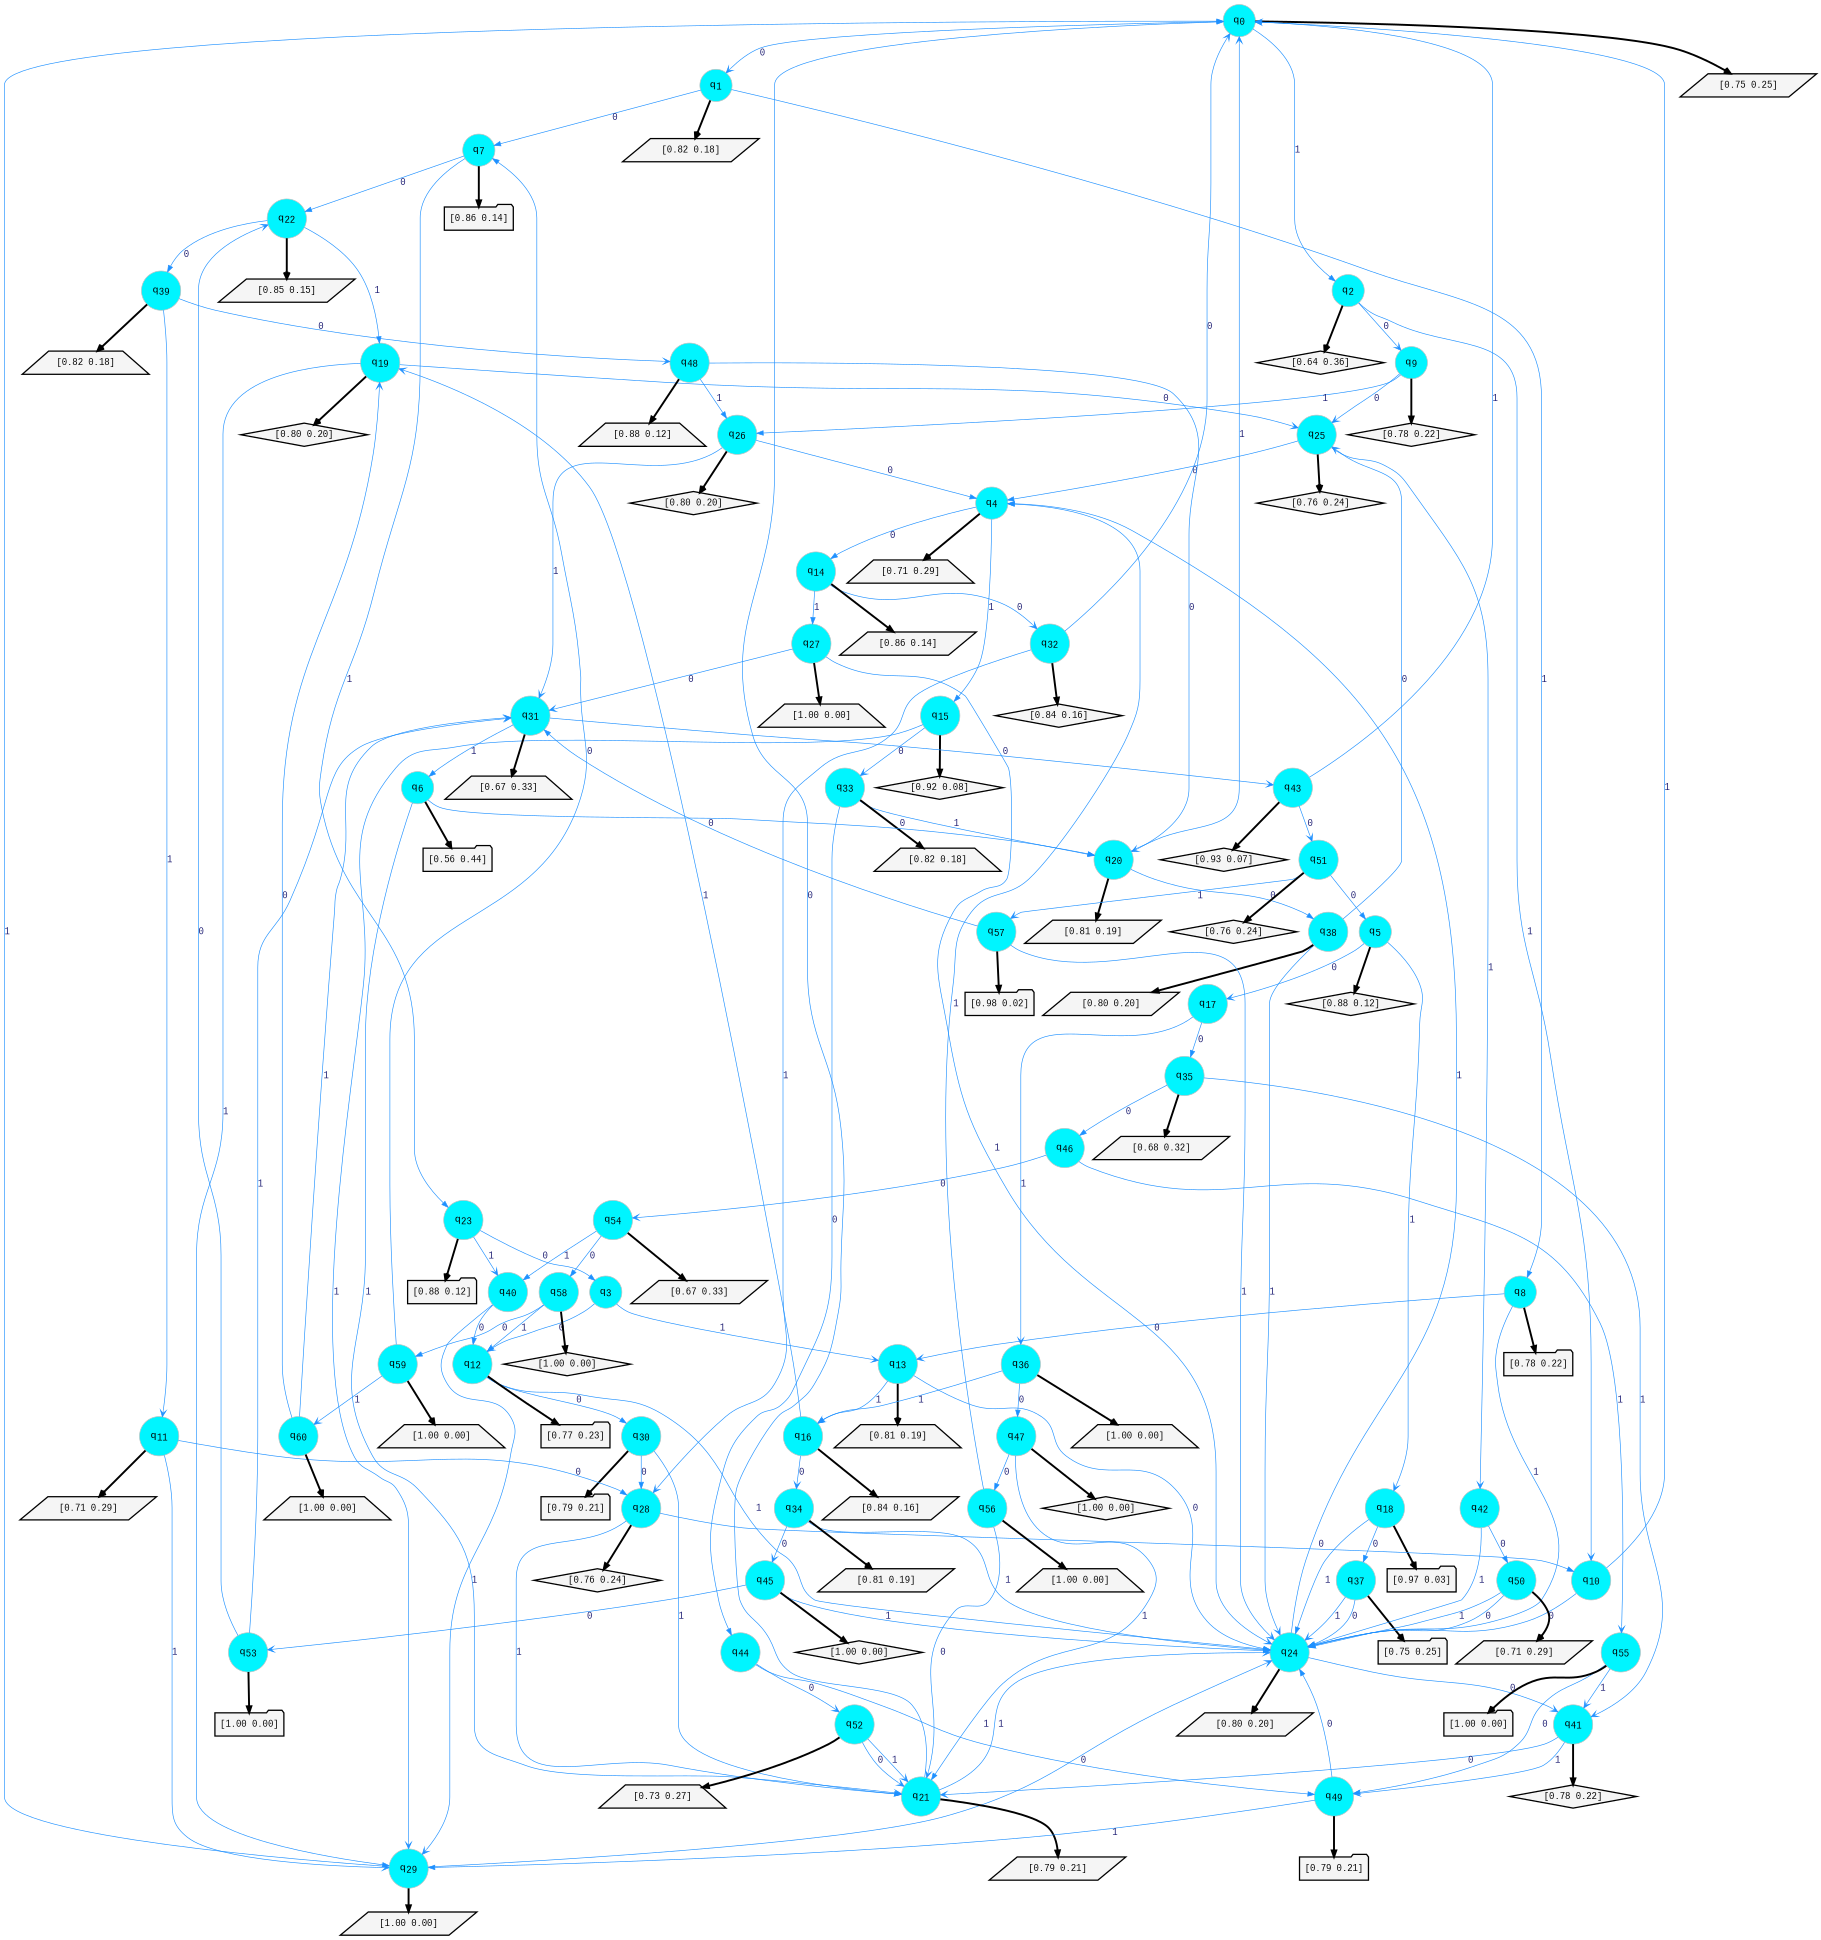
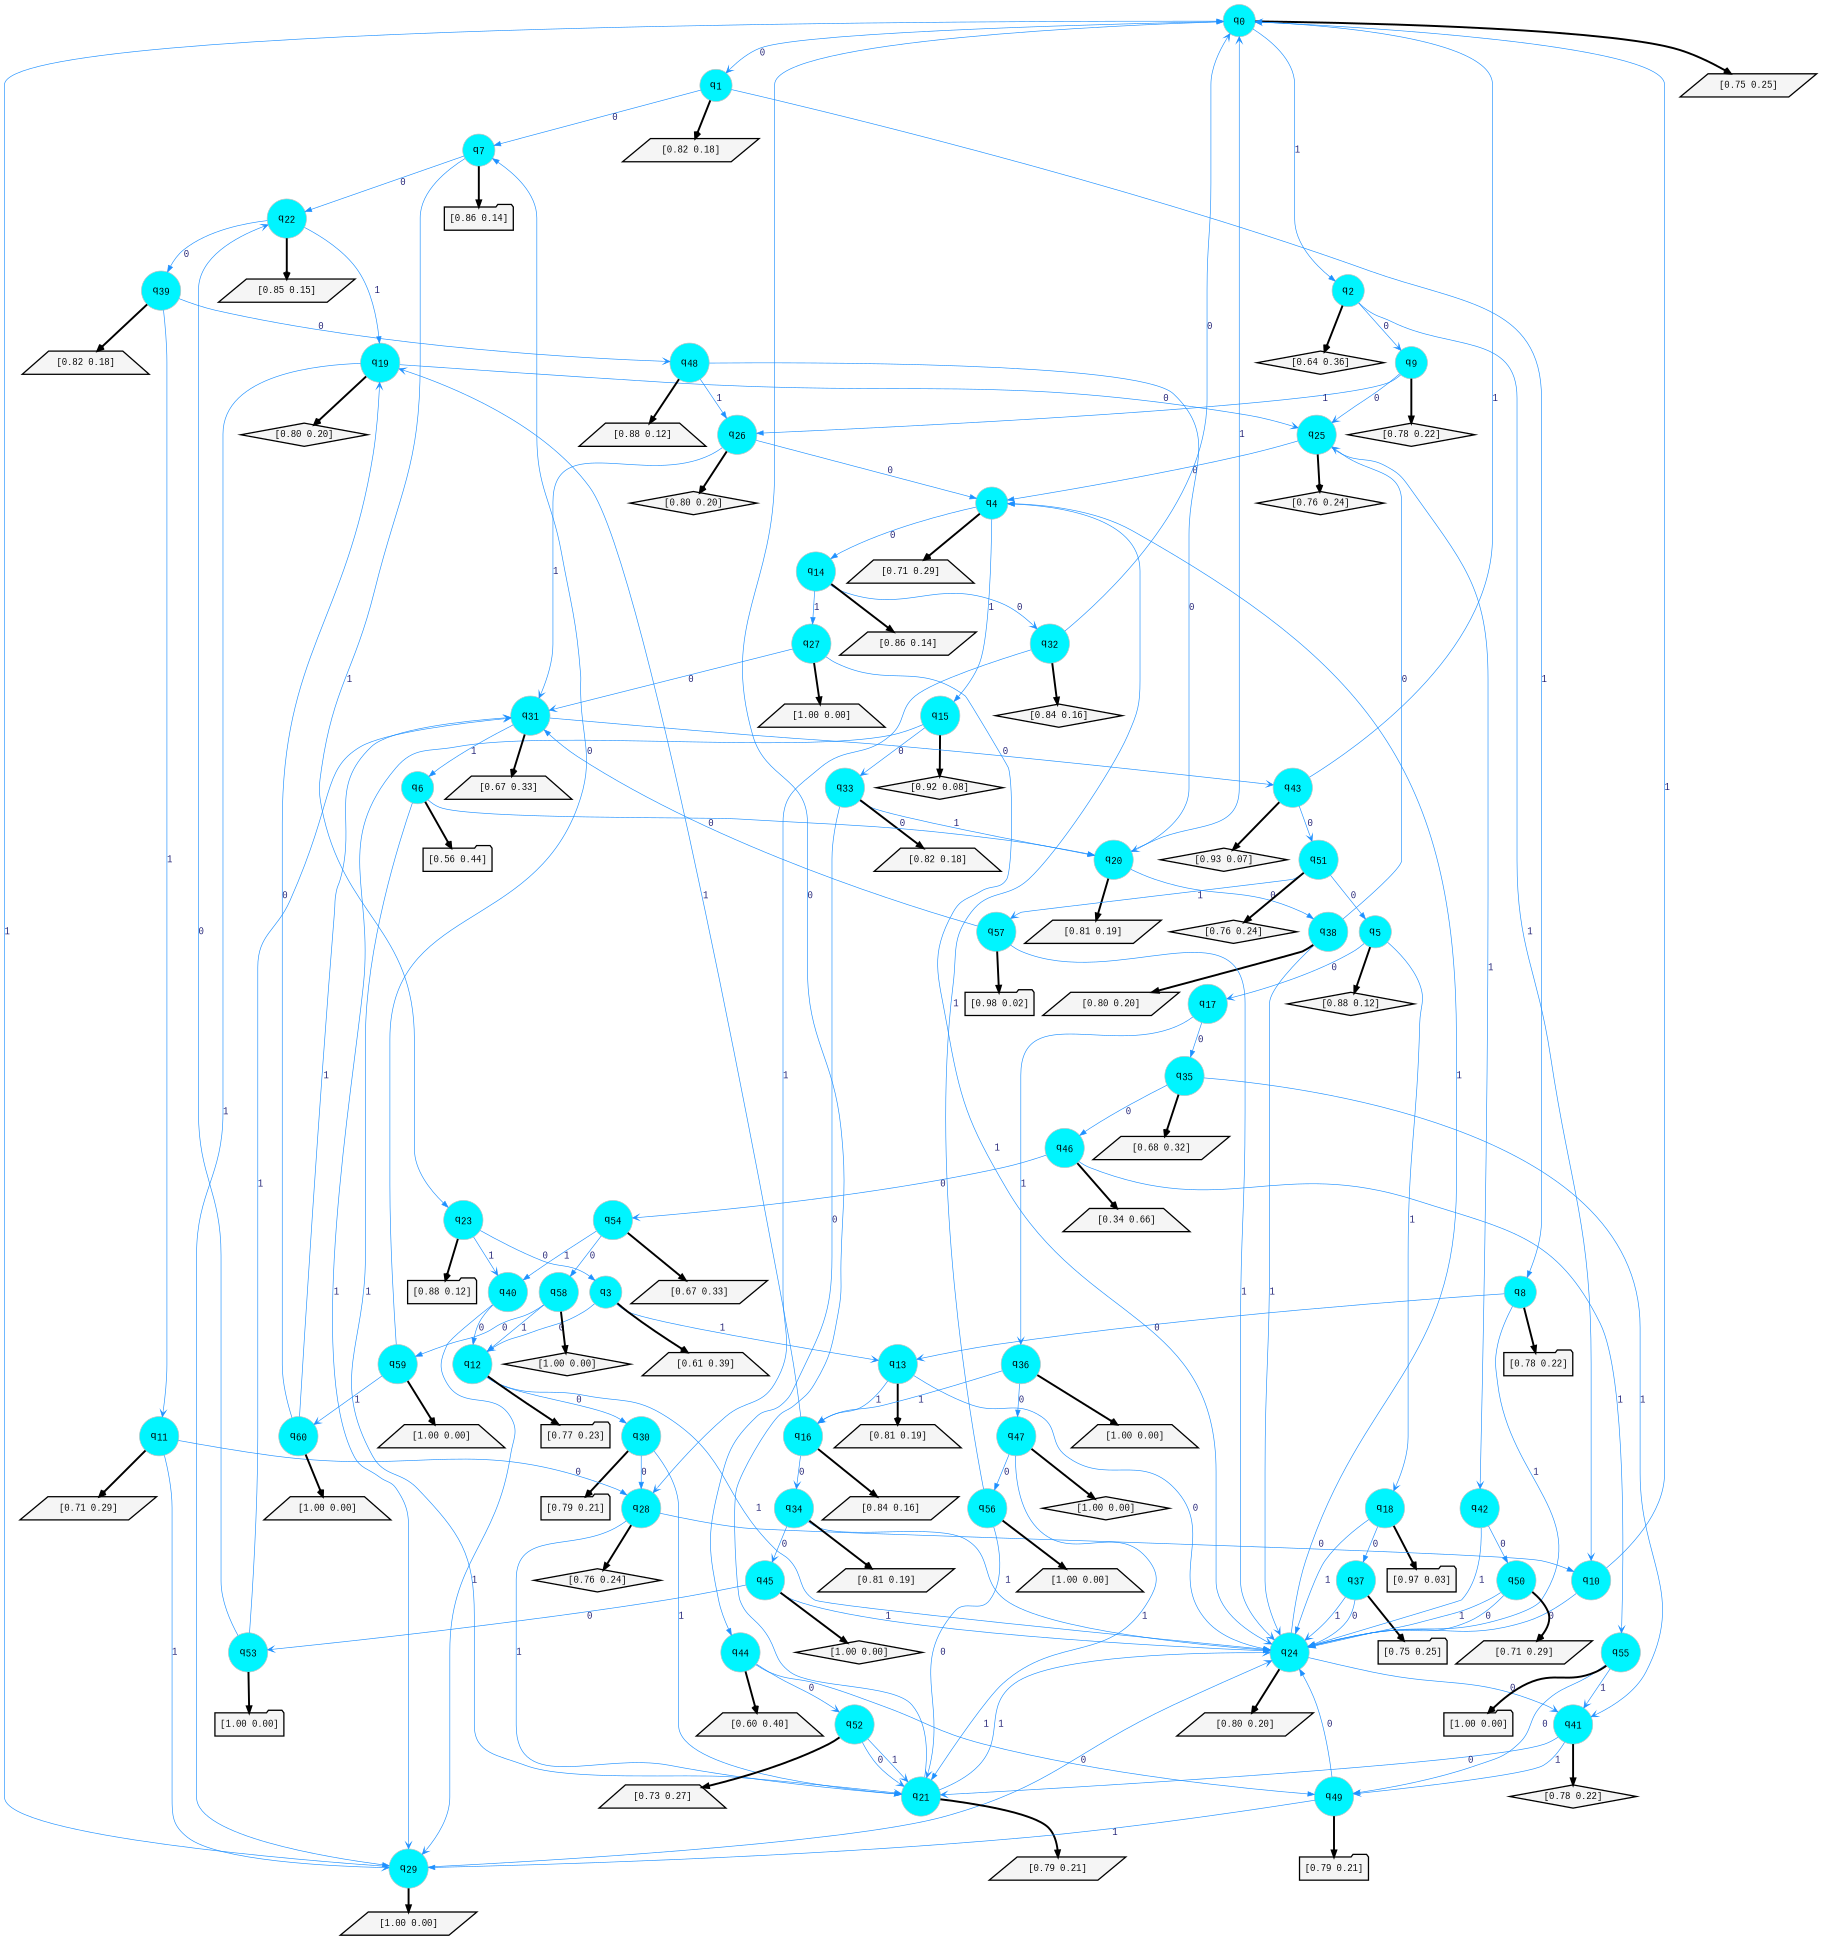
node "[0.34 0.66]": added
node "[0.61 0.39]": added
node "[0.60 0.40]": added
